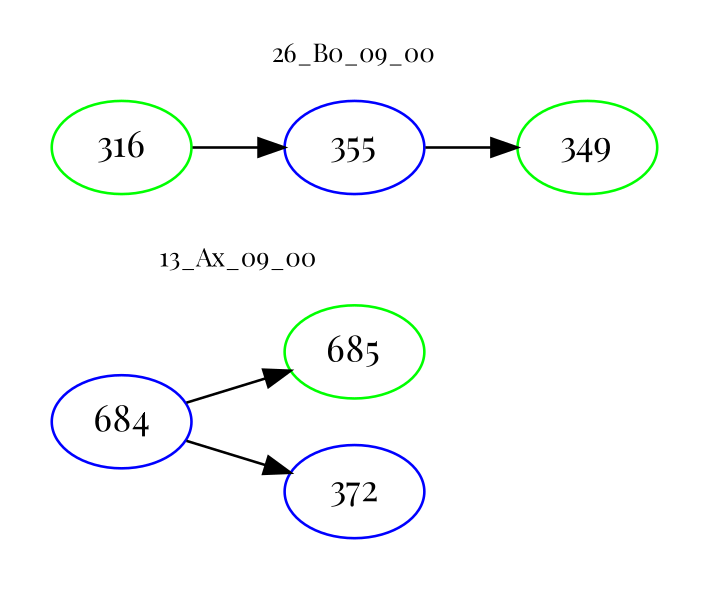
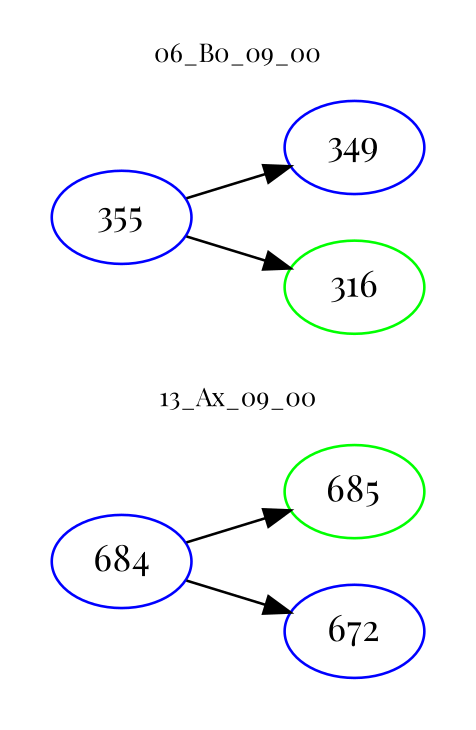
cluster "26_B0_09_00": label "26_B0_09_00" -> "06_B0_09_00"
edge "316" -> "355": reversed
node "349": color green -> blue
node "372": label "372" -> "672"
